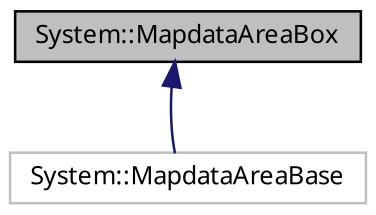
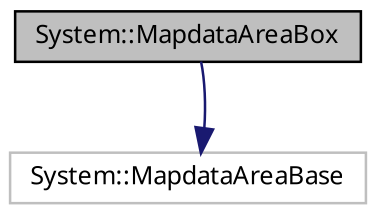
edge "System::MapdataAreaBase" -> "System::MapdataAreaBox": reversed
